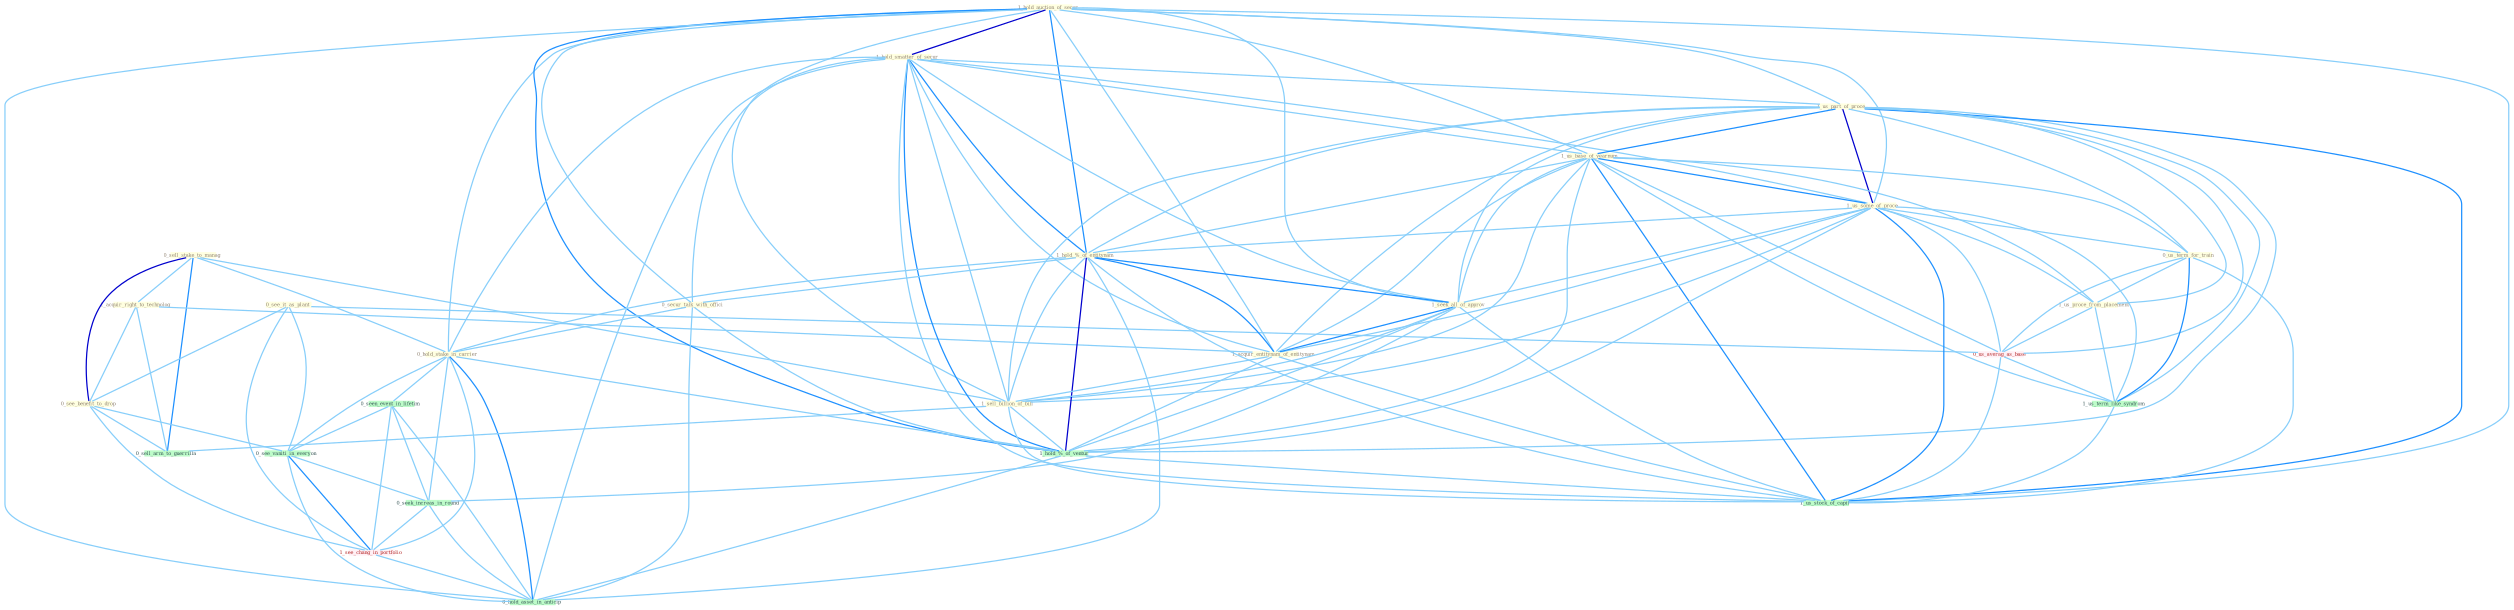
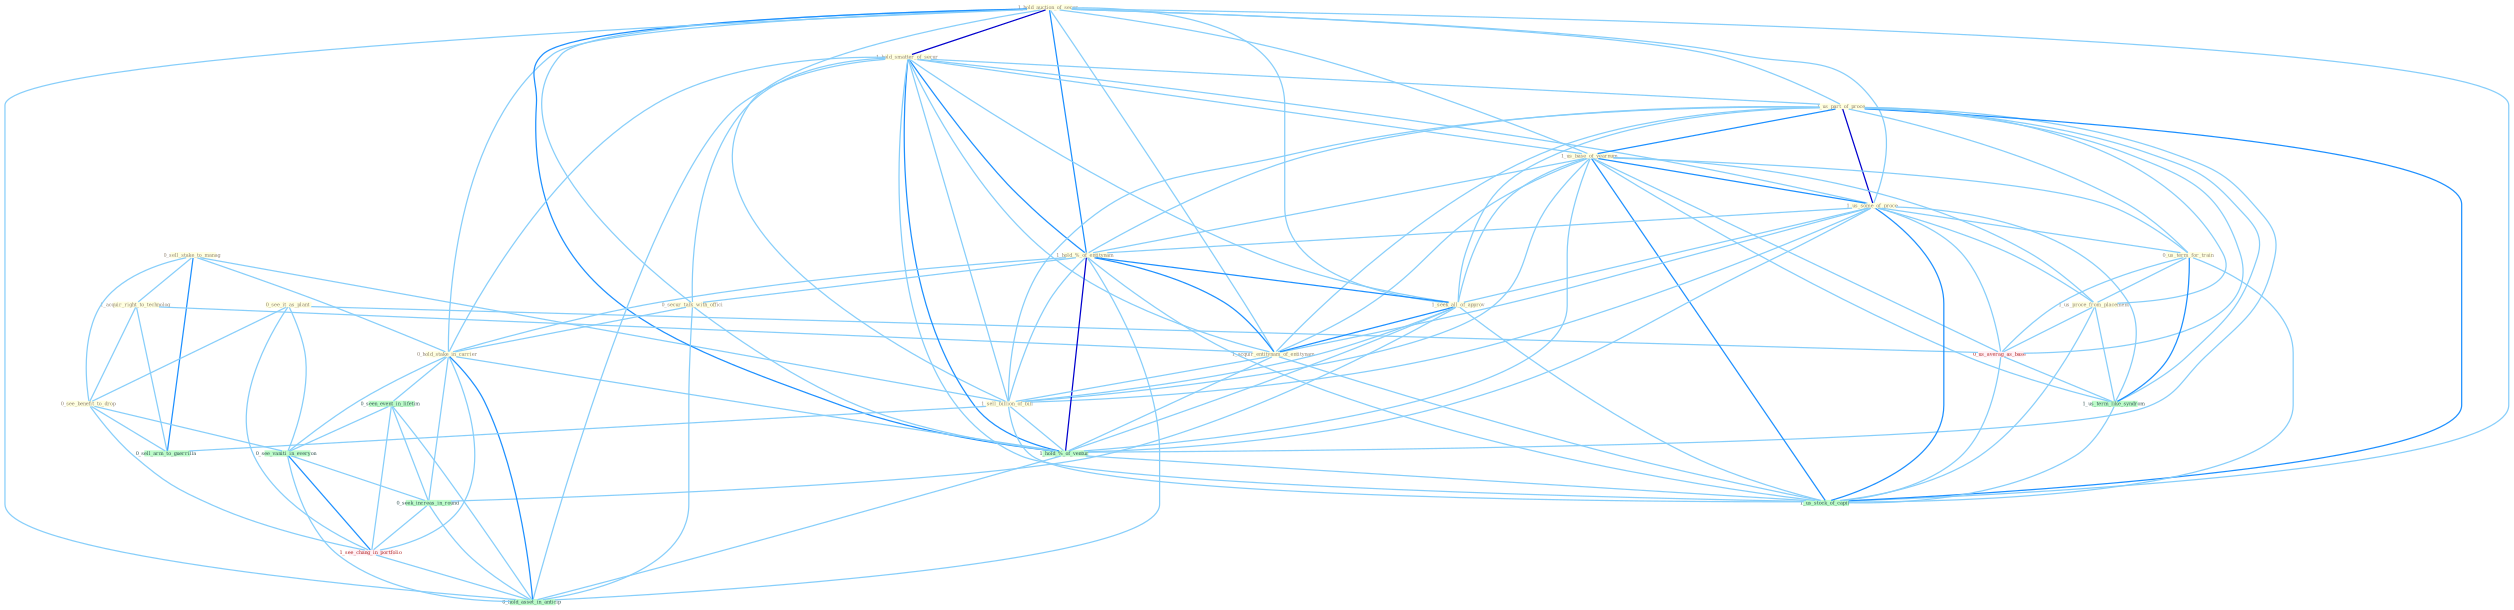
edge "0_sell_stake_to_manag" -- "0_see_benefit_to_drop": color #0000cd -> #87cefa
edge "1_us_proce_from_placement" -- "1_us_stock_of_capit": added
